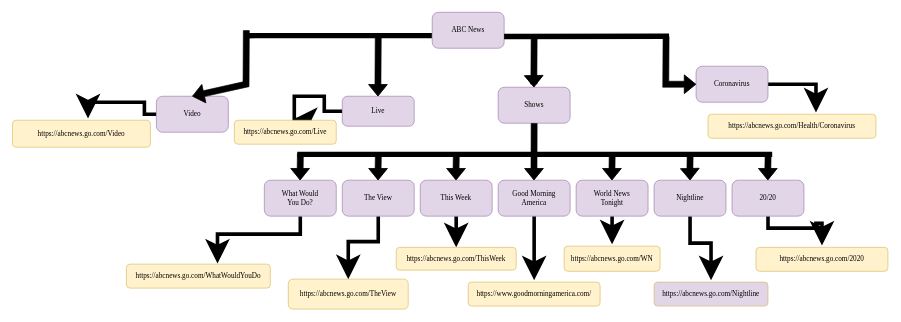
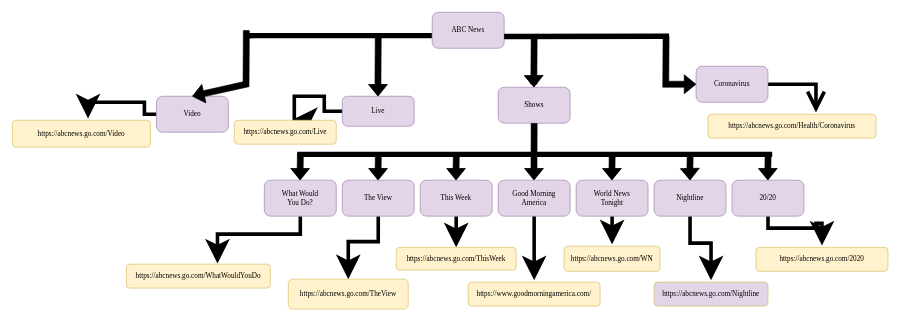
edge "Coronavirus" -> "https://abcnews.go.com/Health/Coronavirus": arrowhead classic -> open
